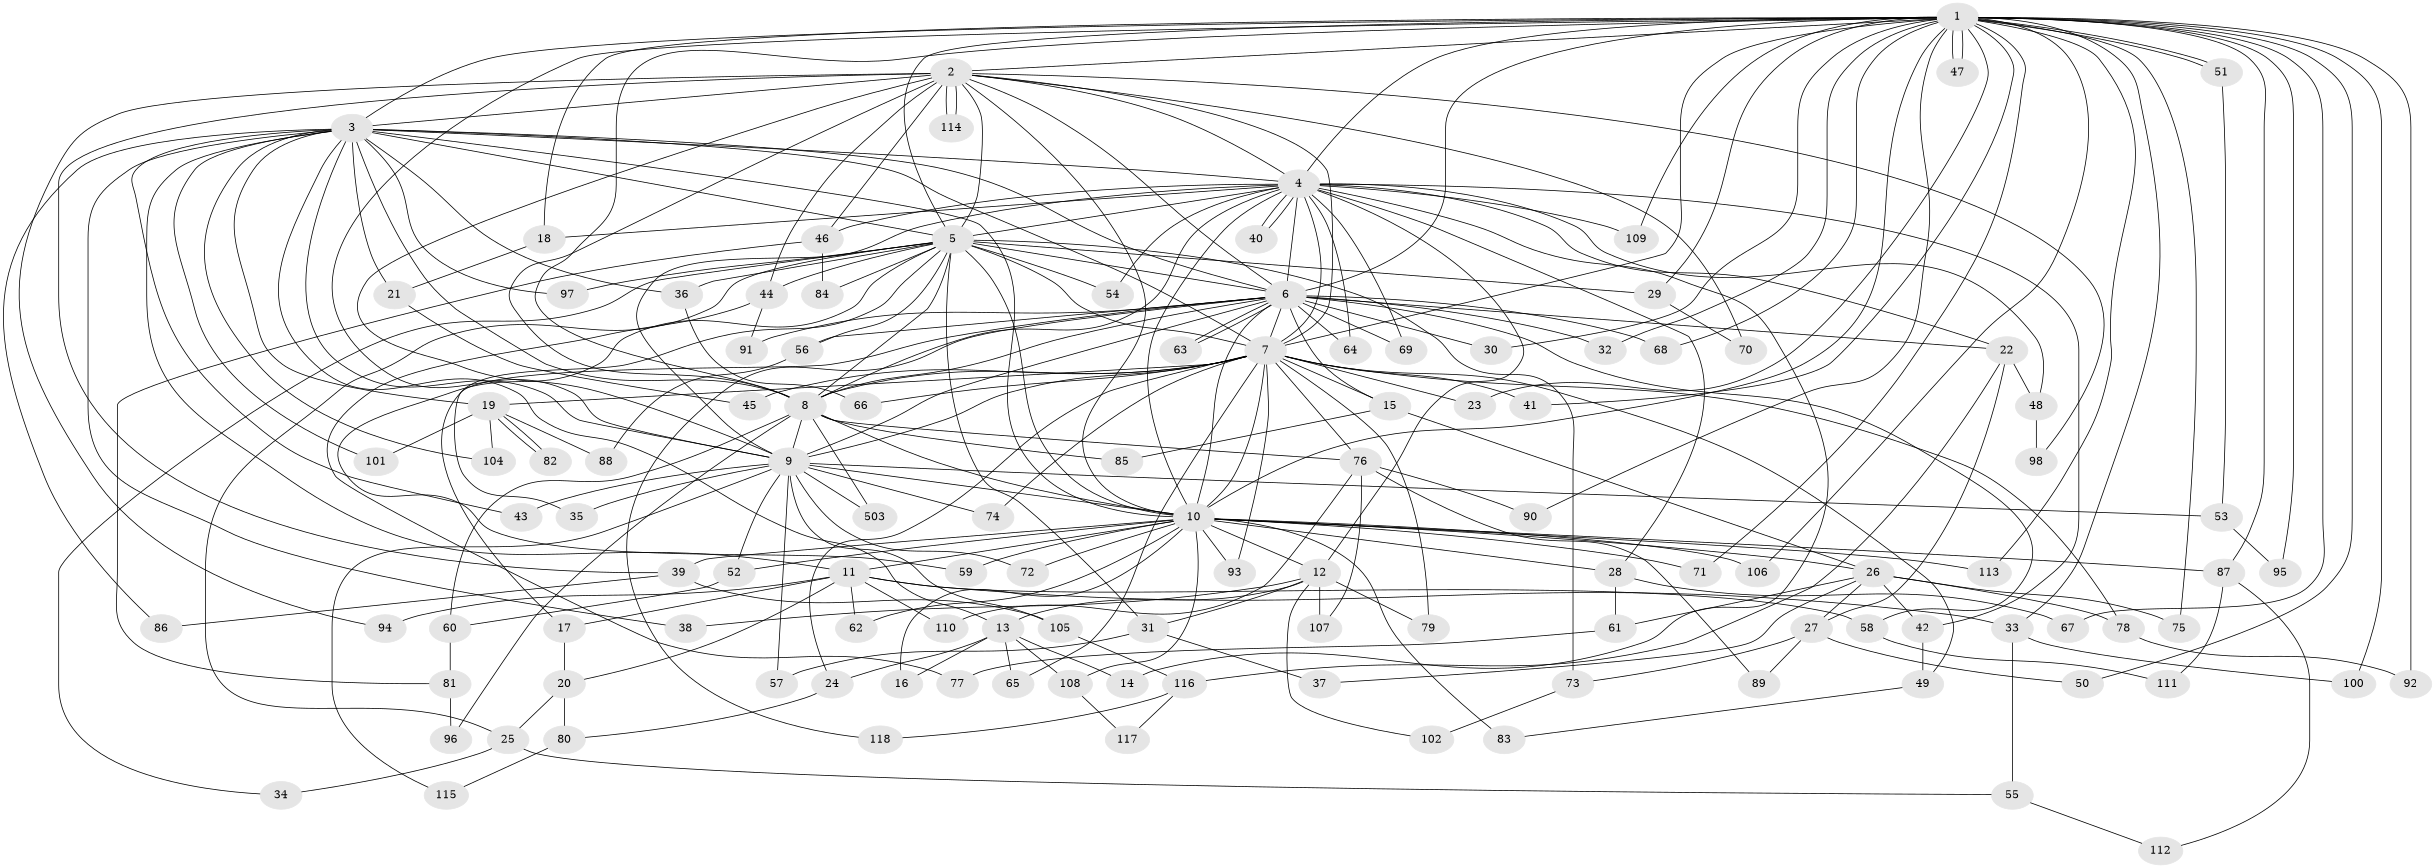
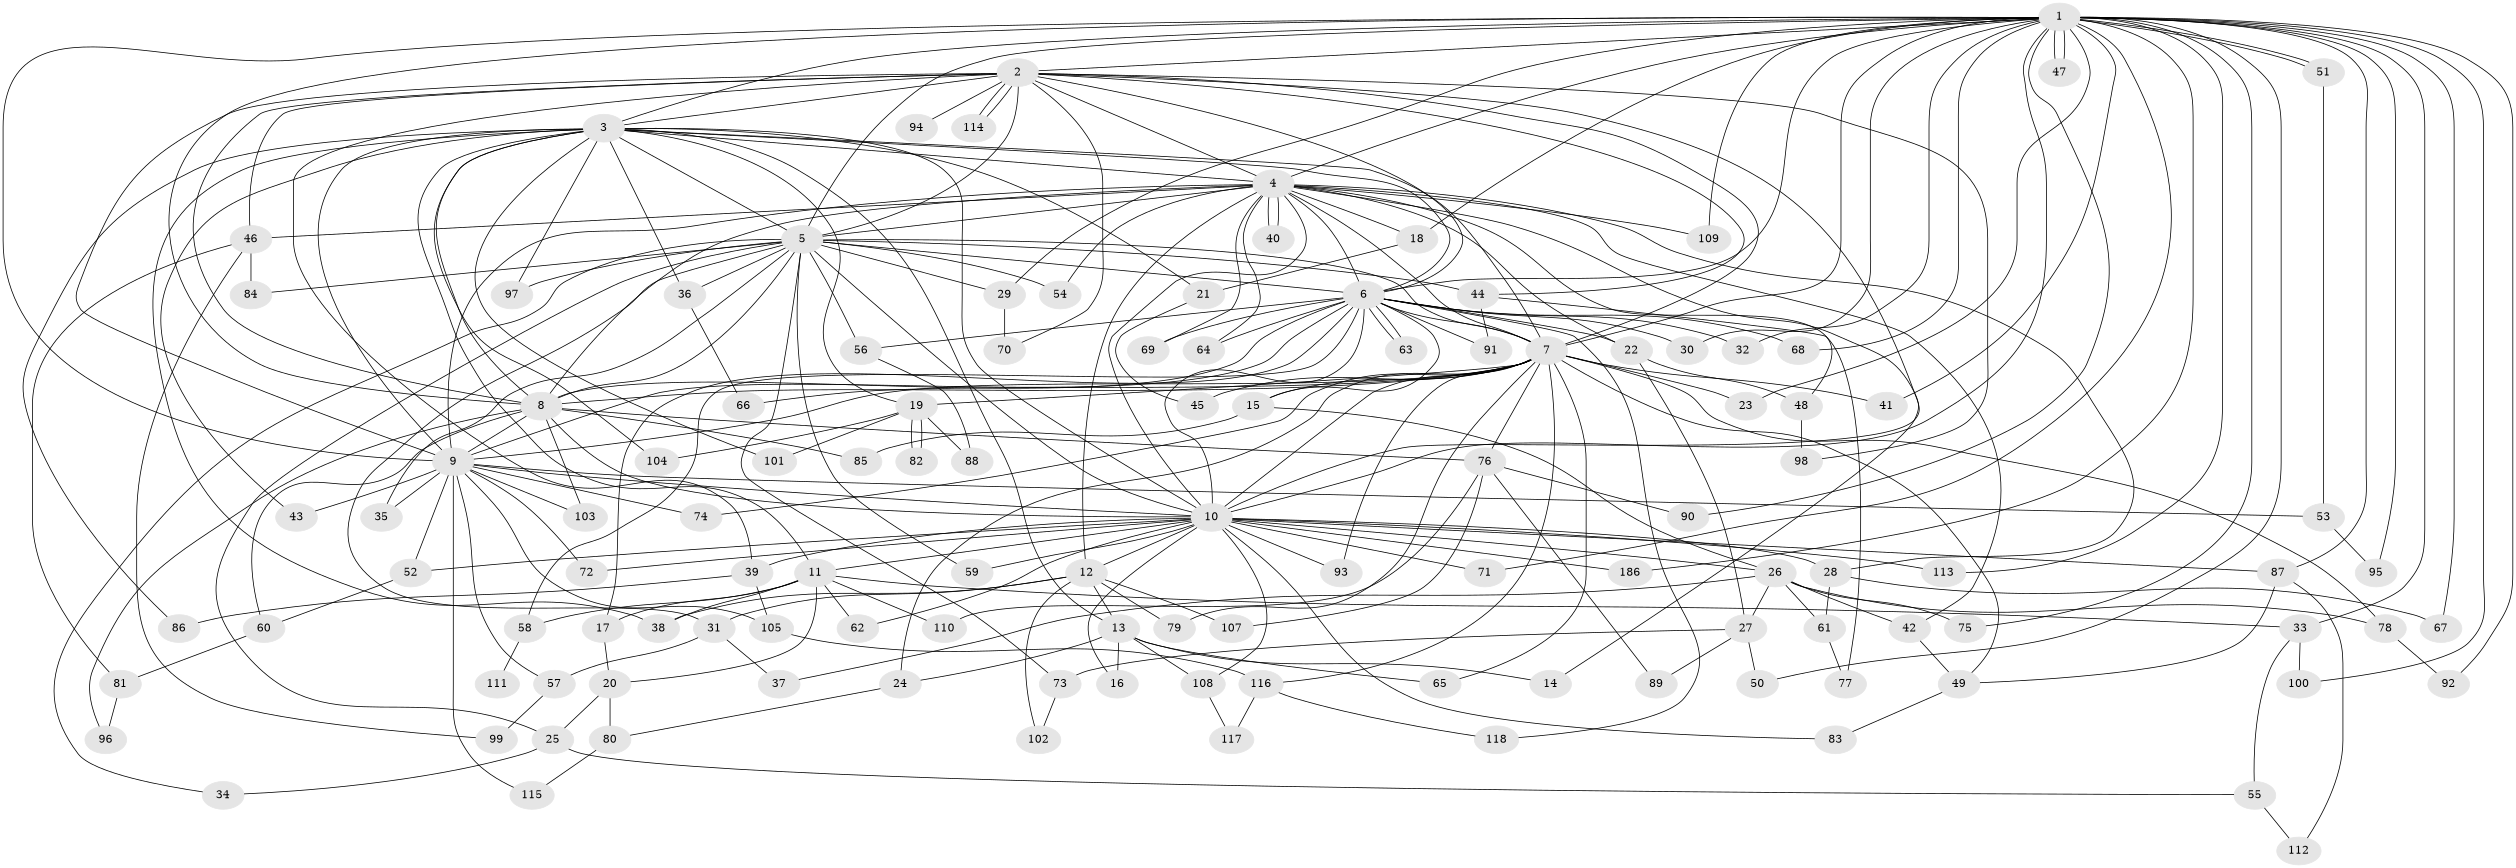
node "503": label "503" -> "103"
node "106": label "106" -> "186"
edge "11" -- "94": now "11" -- "38"
edge "87" -- "111": now "87" -- "49"
edge "22" -- "116": now "7" -- "116"
node "99": added
